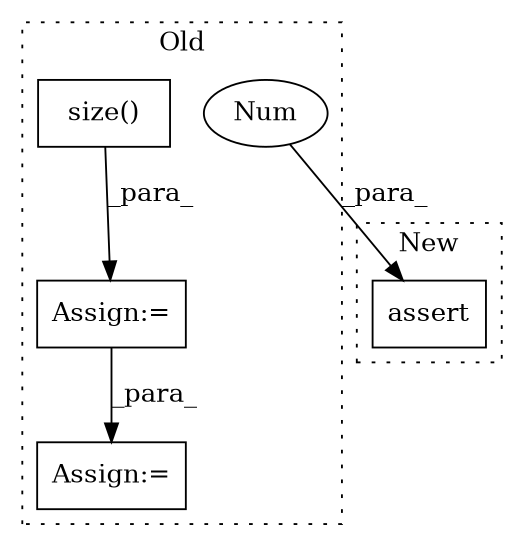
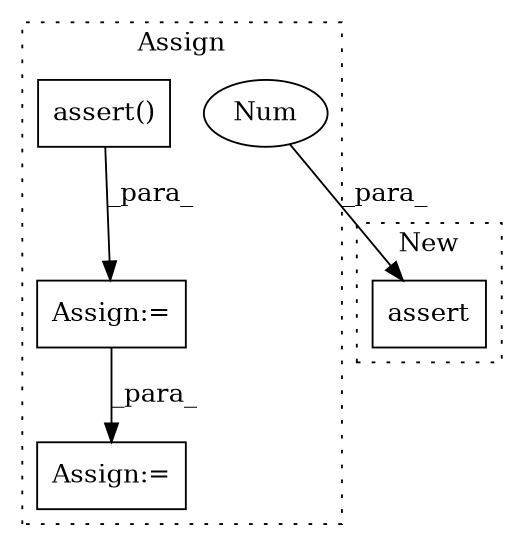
cluster "Old": label "Old" -> "Assign"
node "size()": label "size()" -> "assert()"
